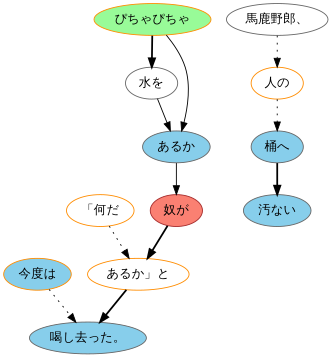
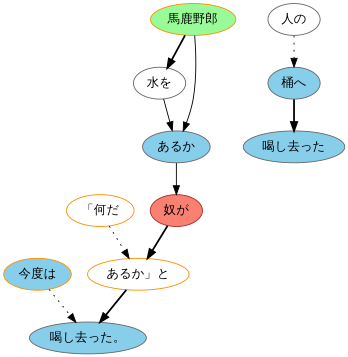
node "ぴちゃぴちゃ": label "ぴちゃぴちゃ" -> "馬鹿野郎"
node "馬鹿野郎、": removed
node "人の": color darkorange -> gray40
node "汚ない": label "汚ない" -> "喝し去った"
